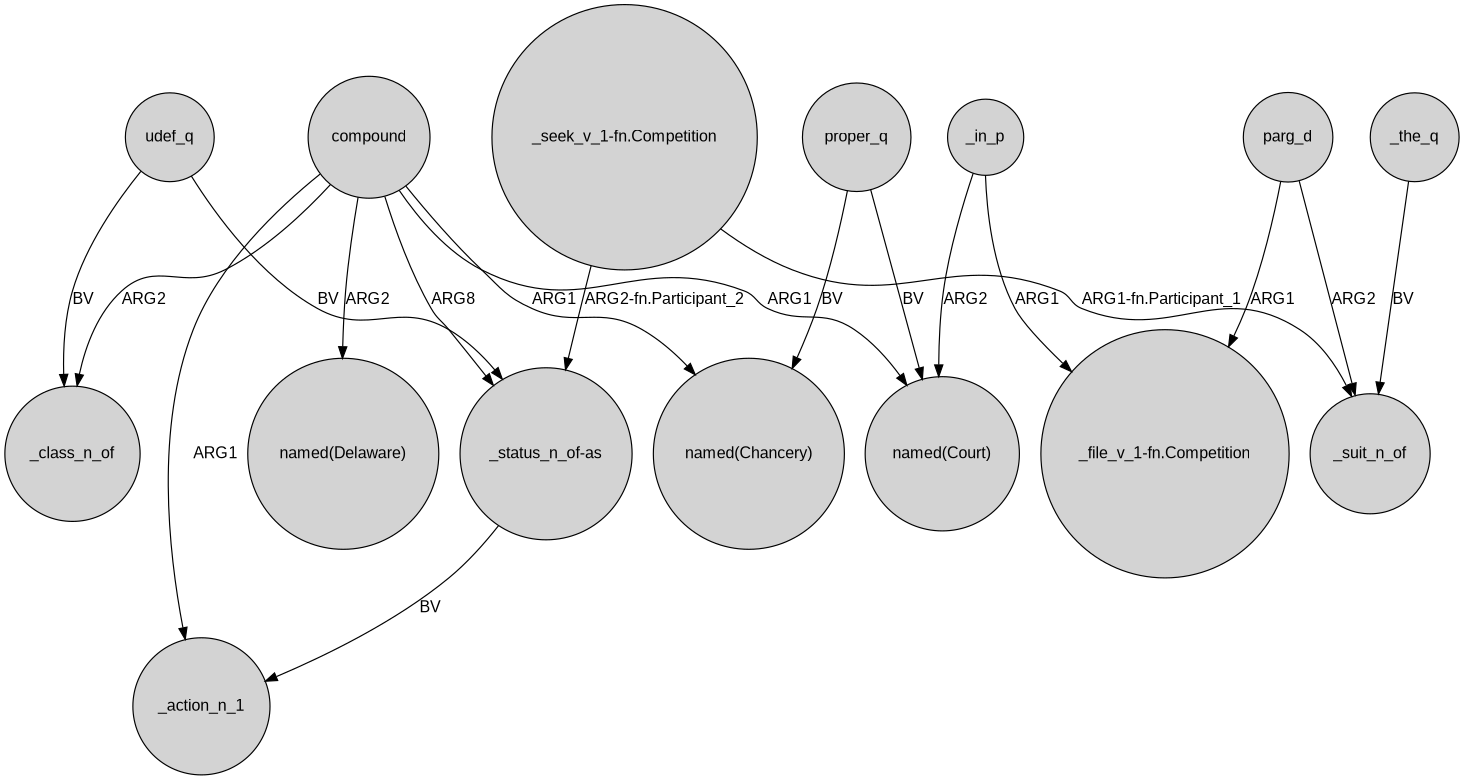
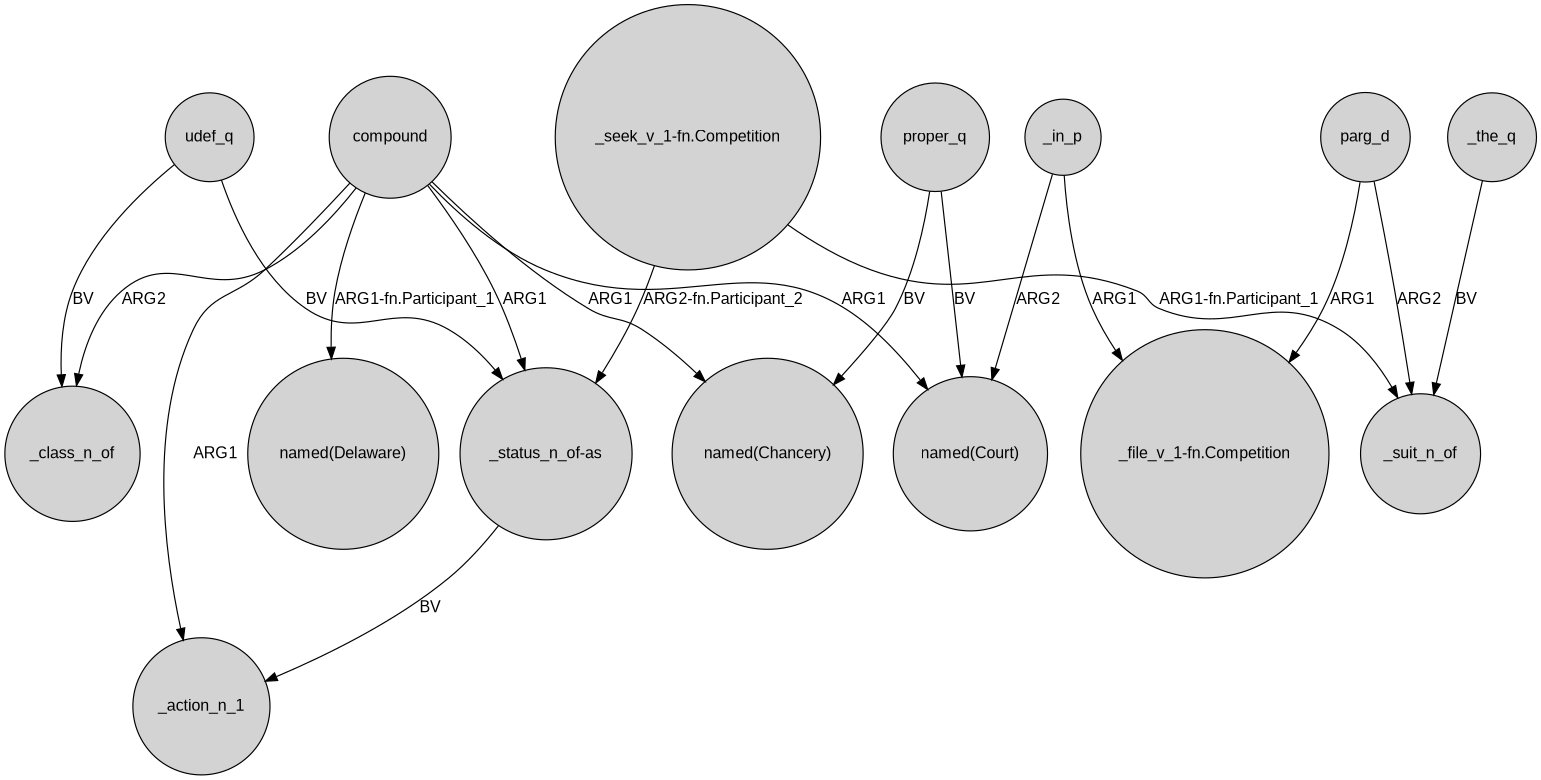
edge "compound" -> "named(Delaware)": label "ARG2" -> "ARG1-fn.Participant_1"
edge "compound" -> "_status_n_of-as": label "ARG8" -> "ARG1"
